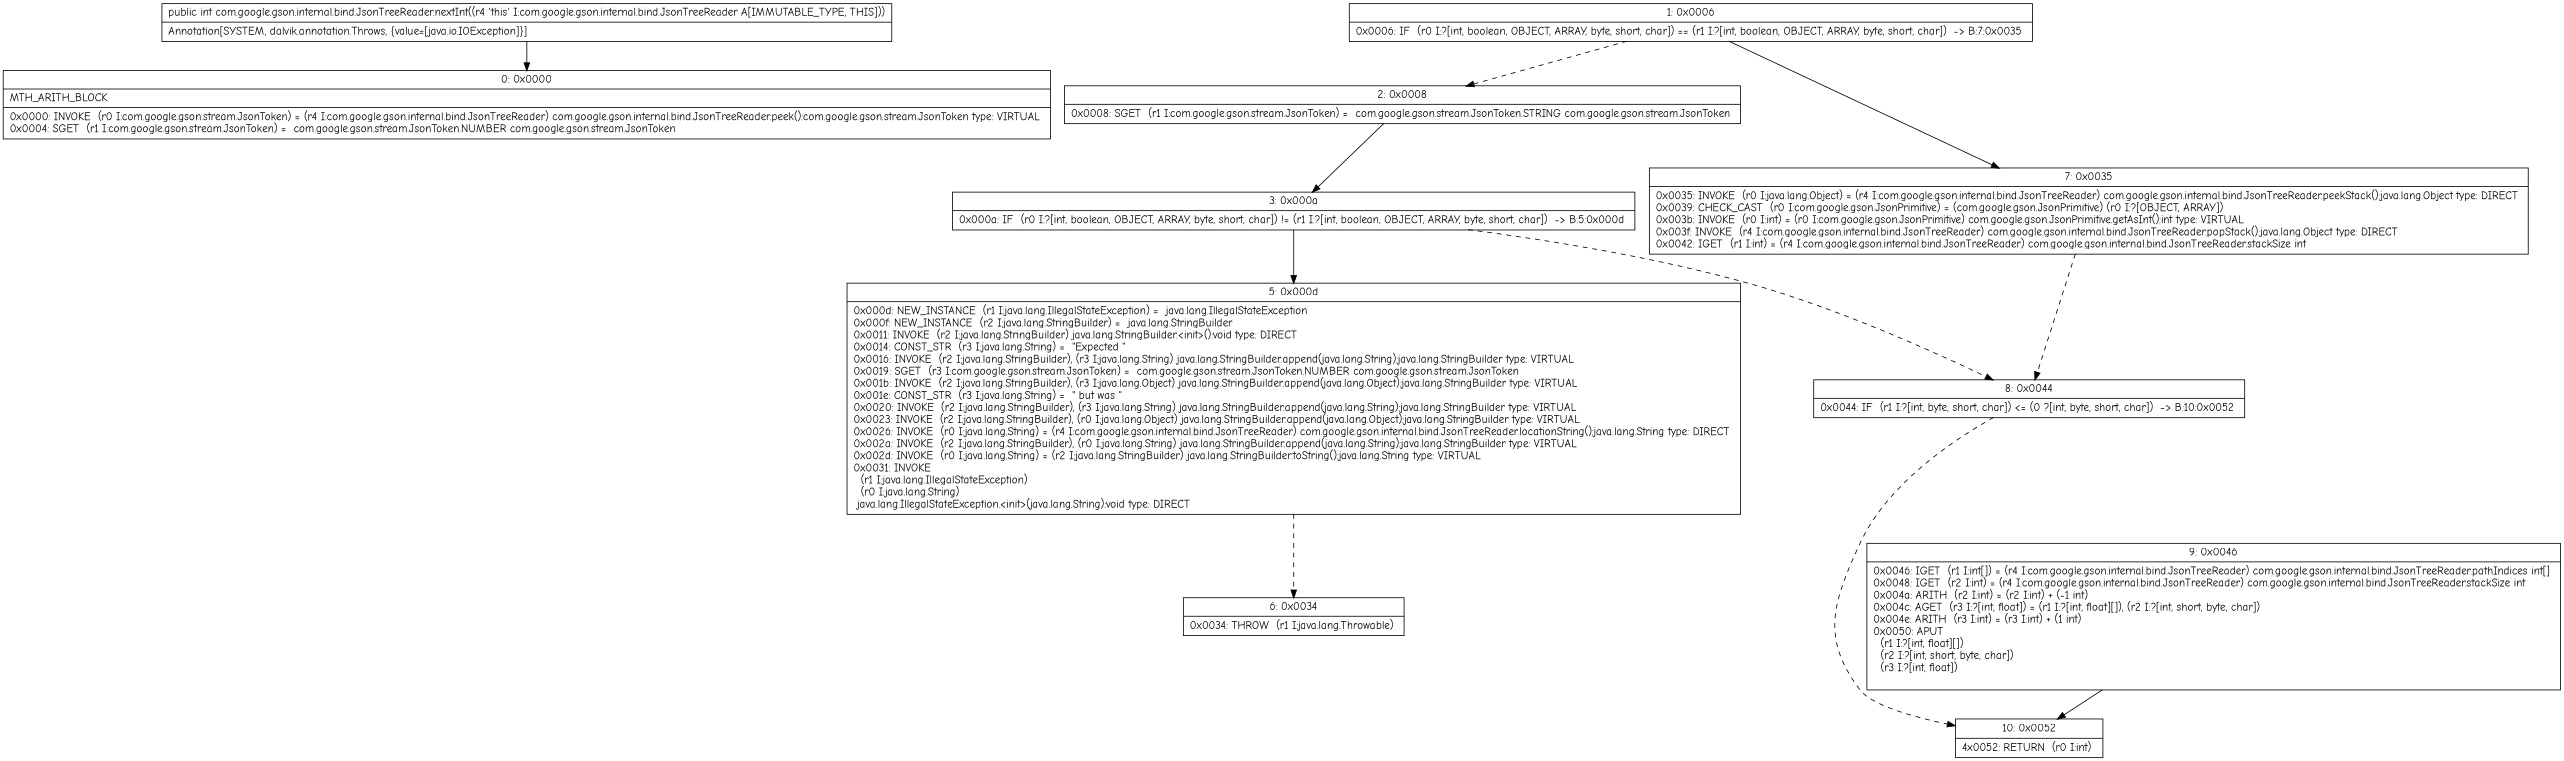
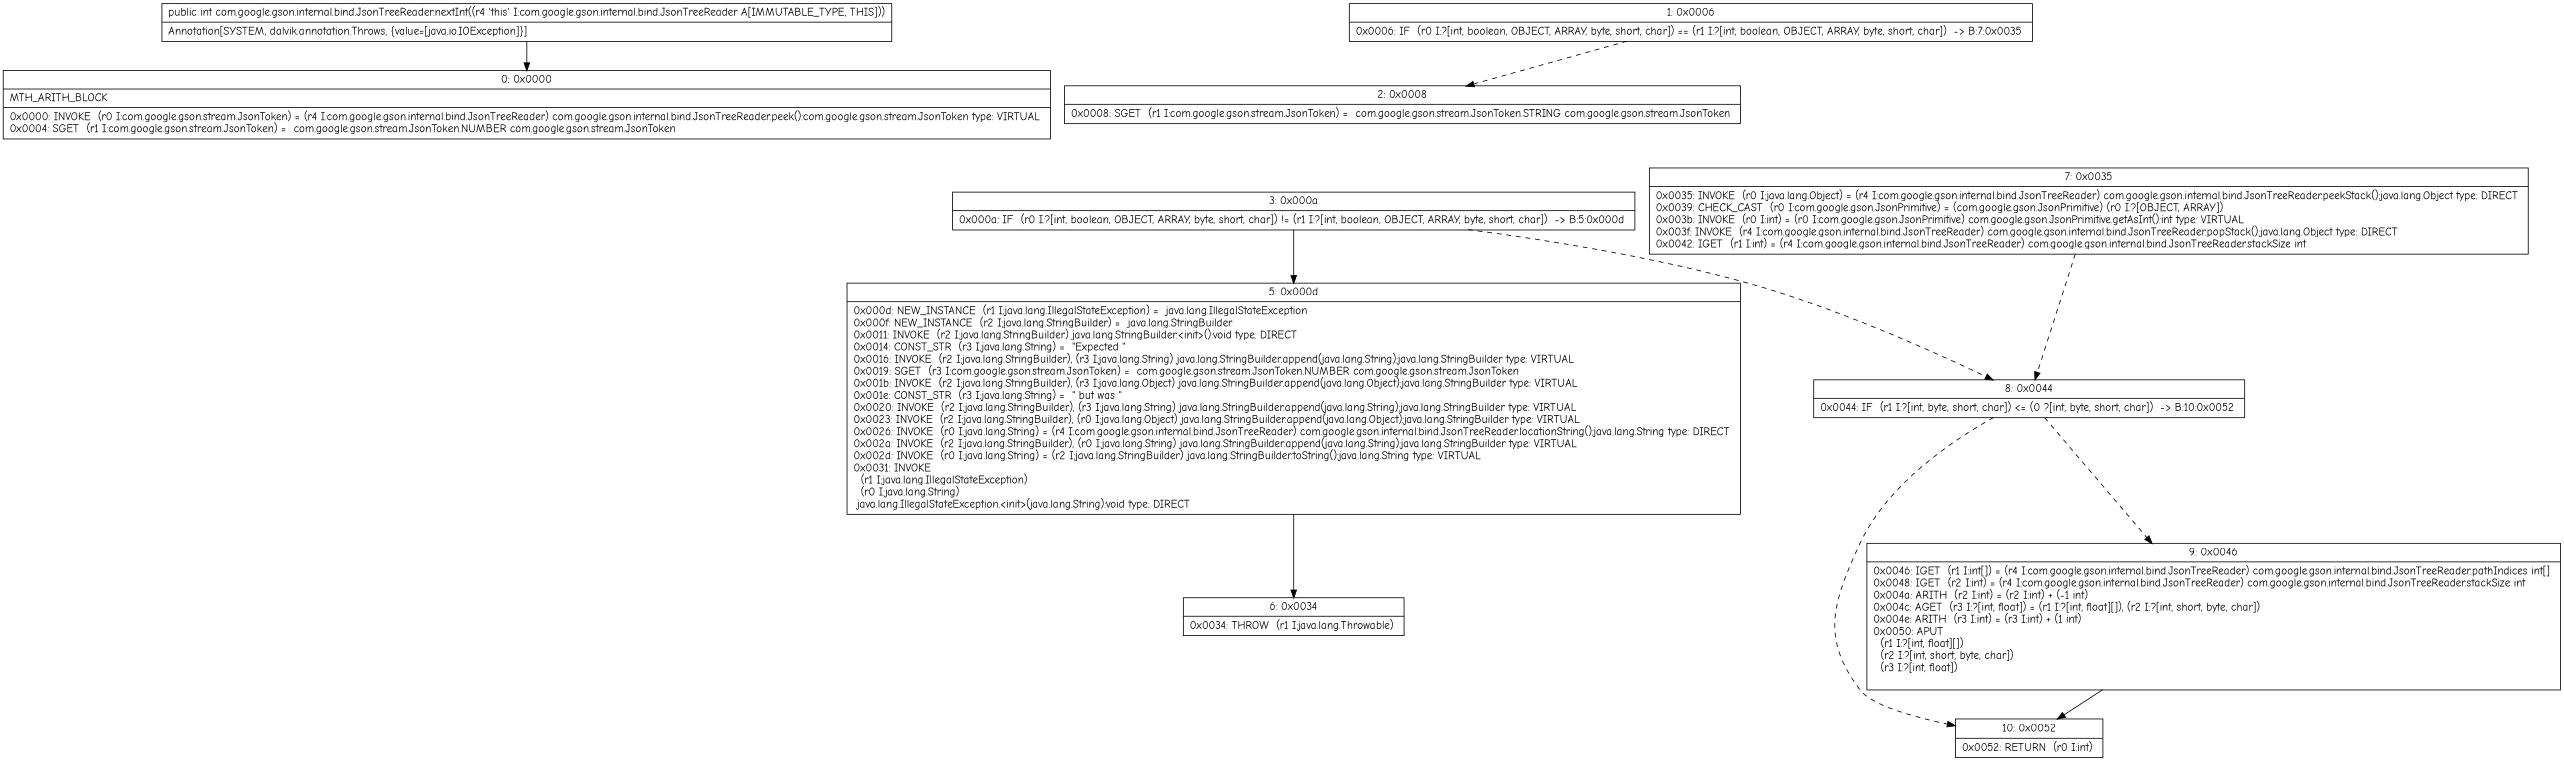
edge "1: 0x0006" -> "7: 0x0035": removed
edge "2: 0x0008" -> "3: 0x000a": removed
edge "8: 0x0044" -> "9: 0x0046": added
edge "5: 0x000d" -> "6: 0x0034": style dashed -> solid
node "10: 0x0052": text "4x0052: RETURN  (r0 I:int)" -> "0x0052: RETURN  (r0 I:int)"
